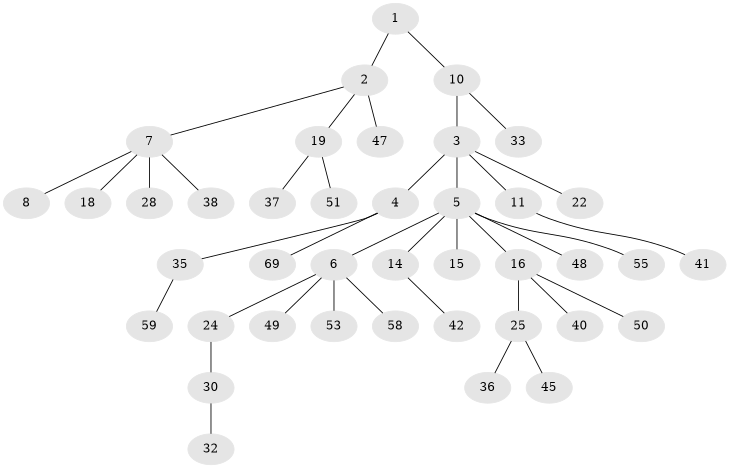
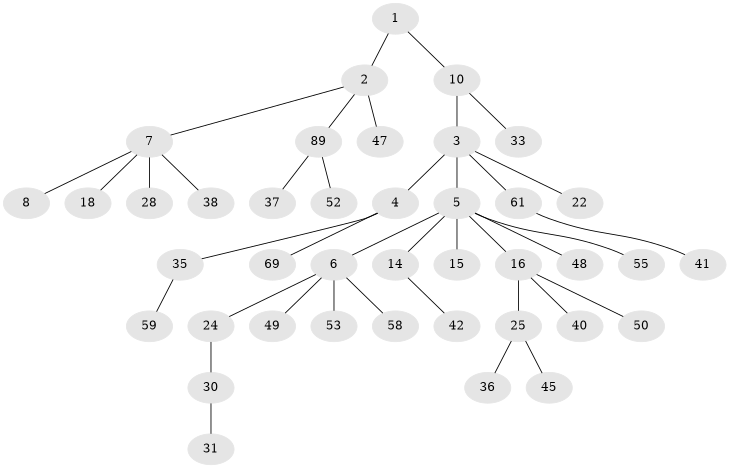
node "19": label "19" -> "89"
node "51": label "51" -> "52"
node "11": label "11" -> "61"
node "32": label "32" -> "31"
